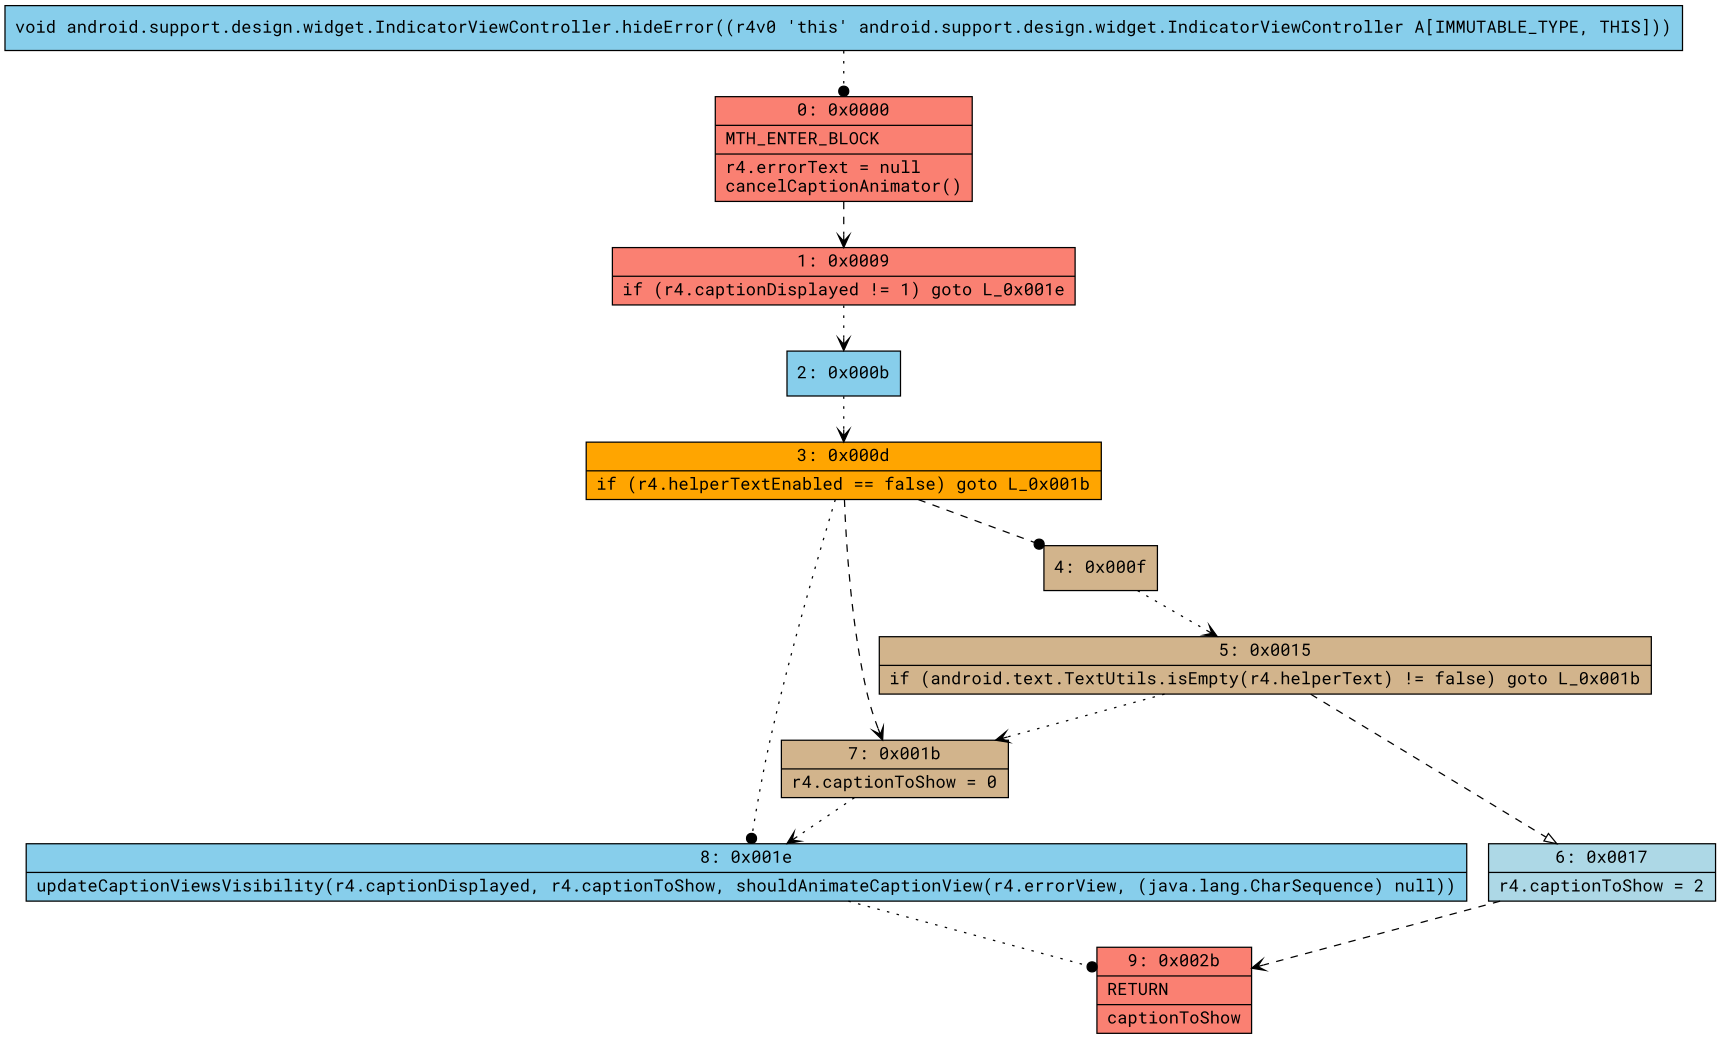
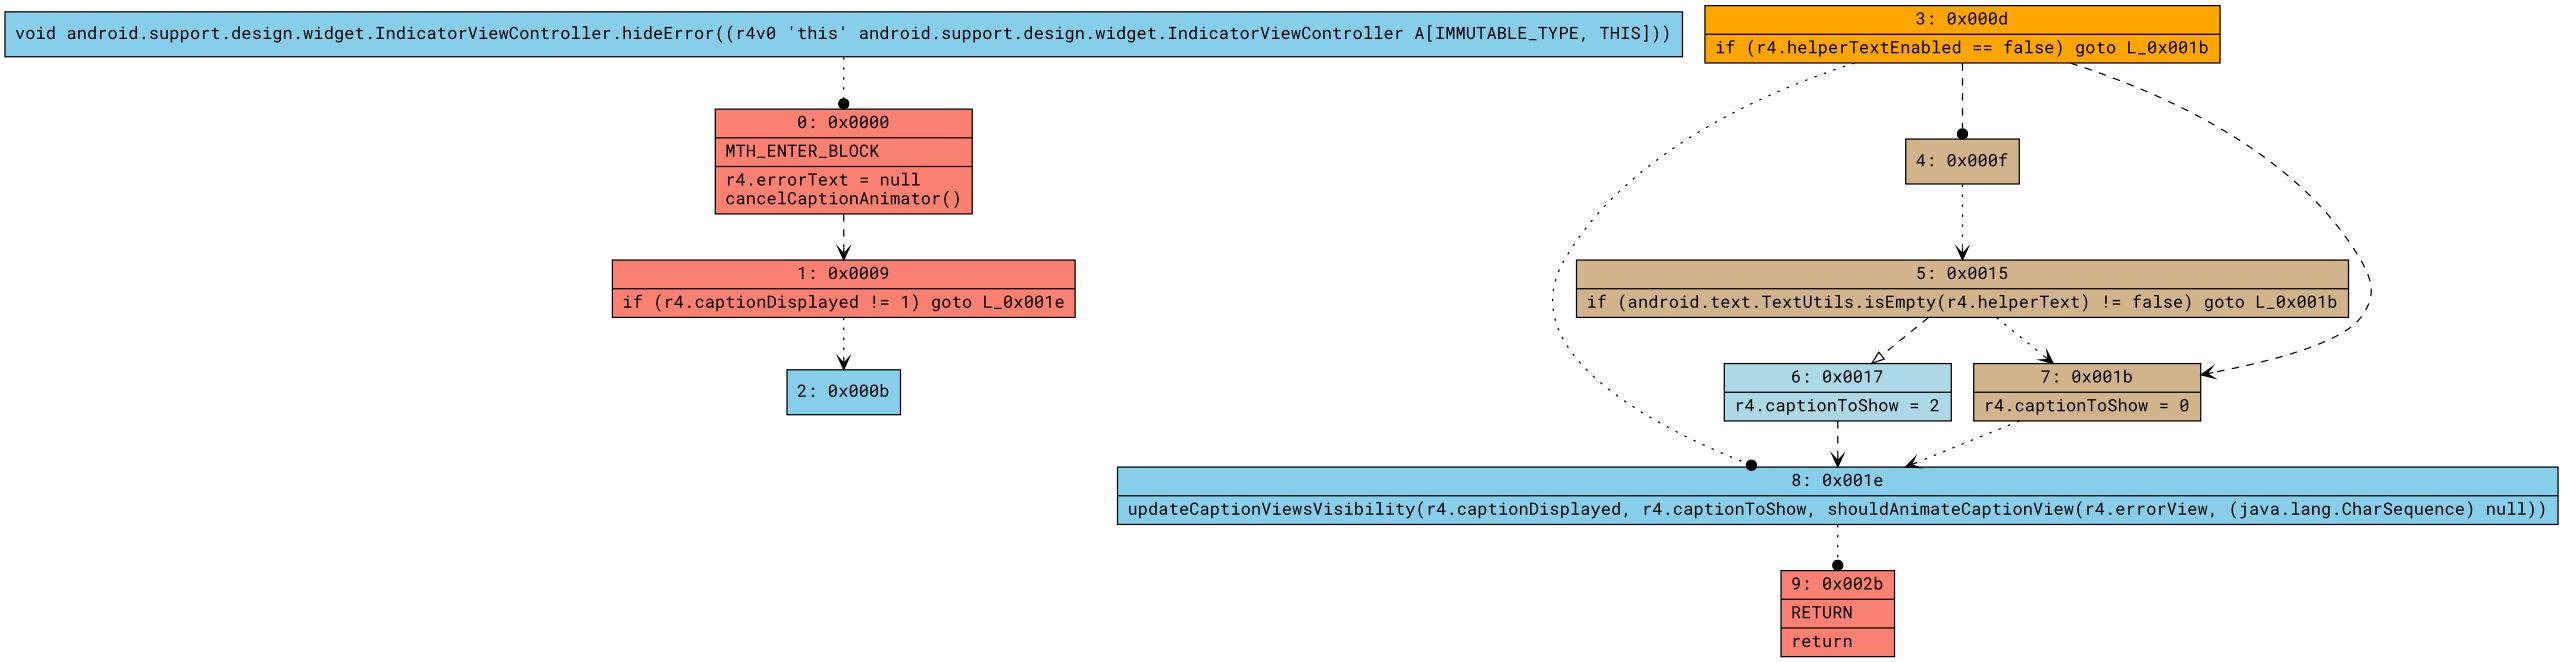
edge "2: 0x000b" -> "3: 0x000d": removed
edge "6: 0x0017" -> "9: 0x002b": now "6: 0x0017" -> "8: 0x001e"
node "9: 0x002b": text "captionToShow" -> "return"
